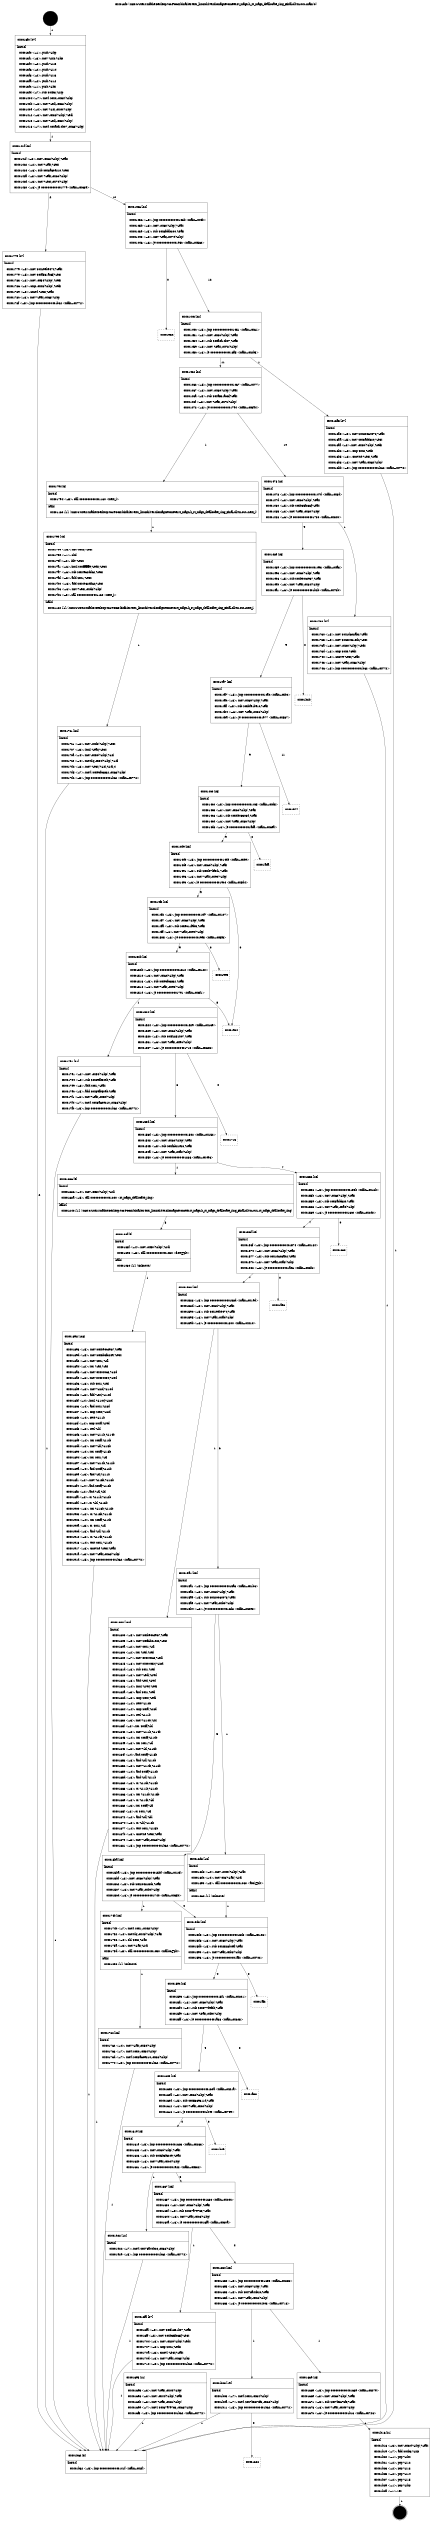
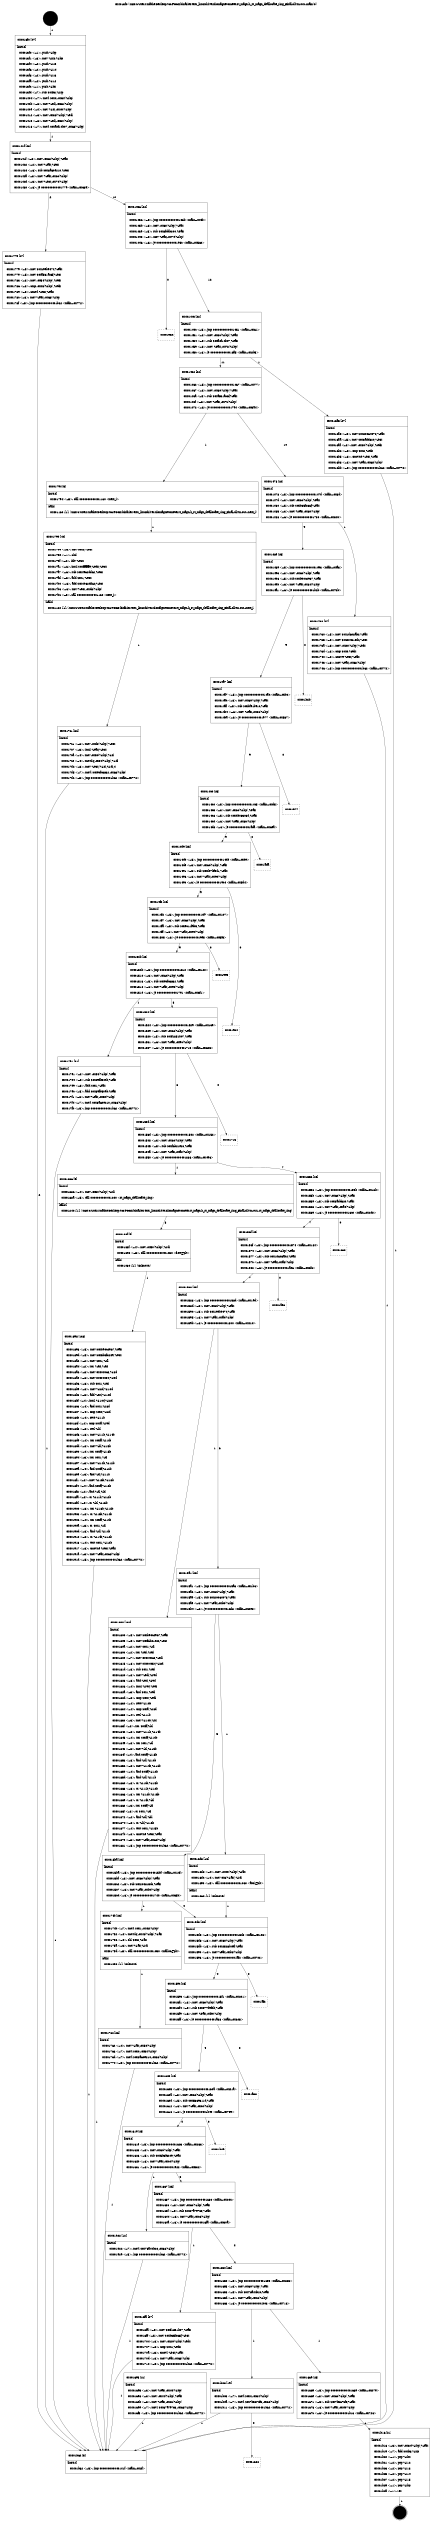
edge "0x4014a7 [25]" -> "0x401977": label " 11" -> " 0"
edge "0x40150b [25]" -> "0x4019c4": now "0x40150b [25]" -> "0x401524 [25]"
